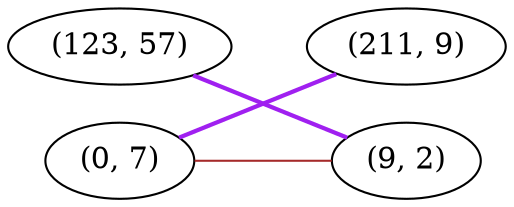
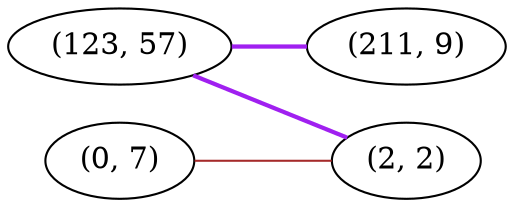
edge "(211, 9)" -- "(0, 7)": now "(211, 9)" -- "(123, 57)"
node "(9, 2)": label "(9, 2)" -> "(2, 2)"
